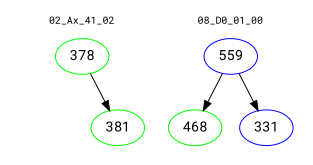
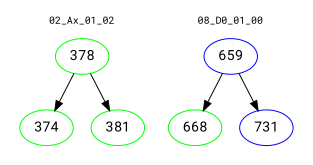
cluster "02_Ax_41_02": label "02_Ax_41_02" -> "02_Ax_01_02"
node "559": label "559" -> "659"
node "374": added
node "468": label "468" -> "668"
node "331": label "331" -> "731"
